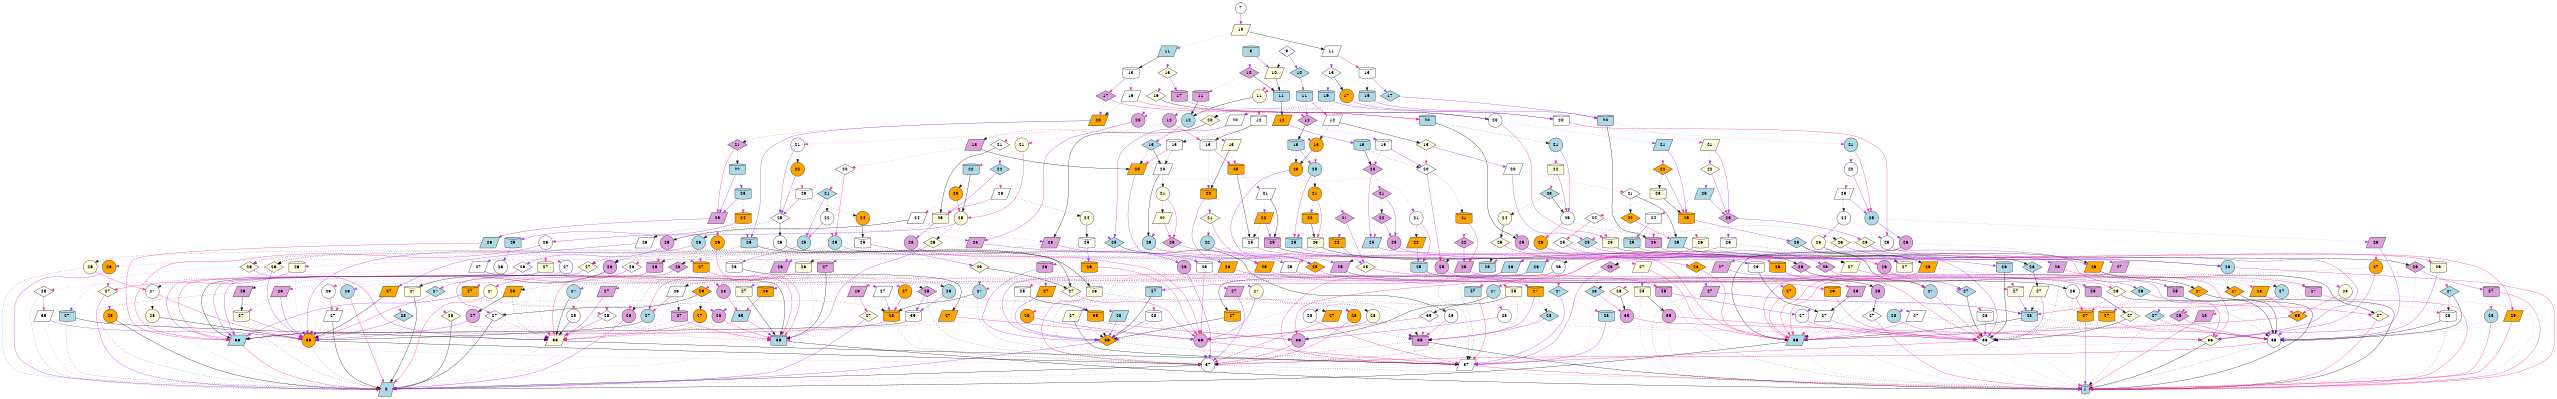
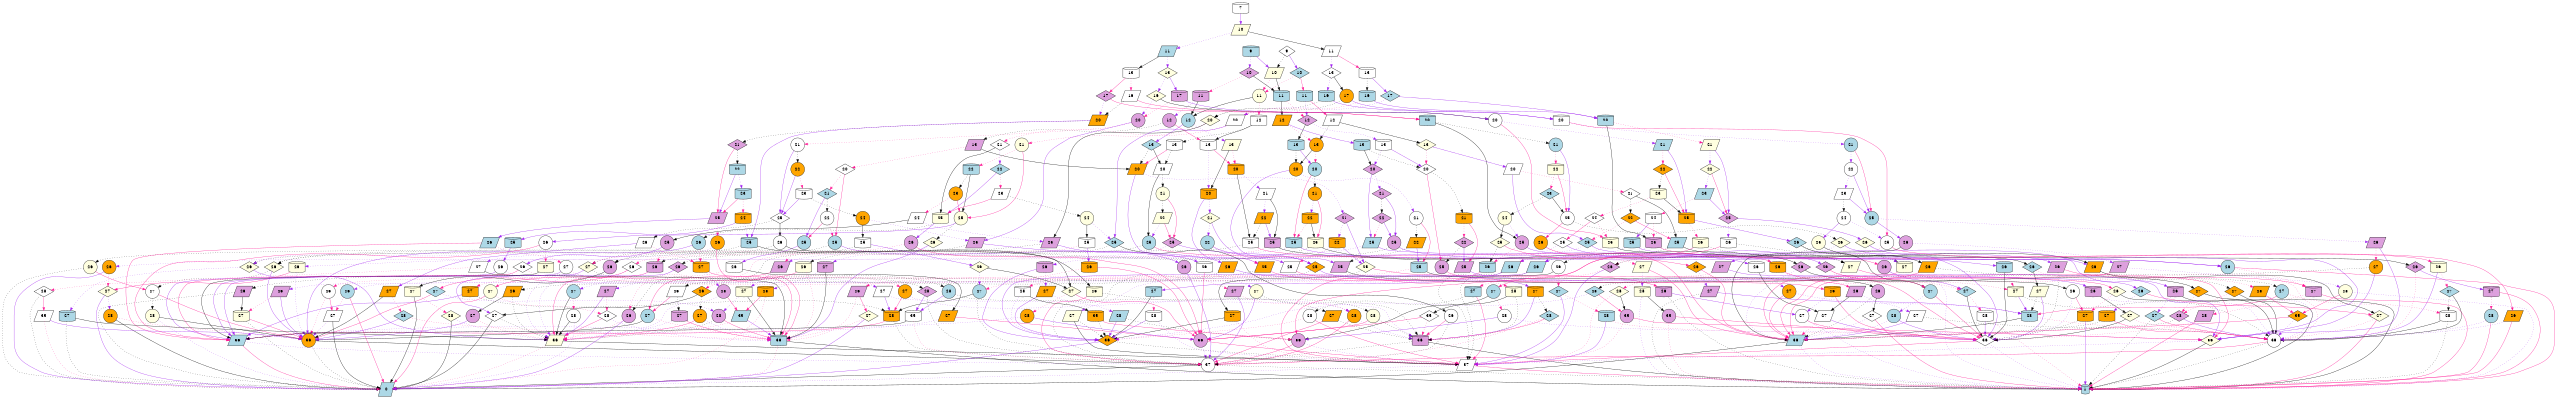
node "7": shape circle -> cylinder
